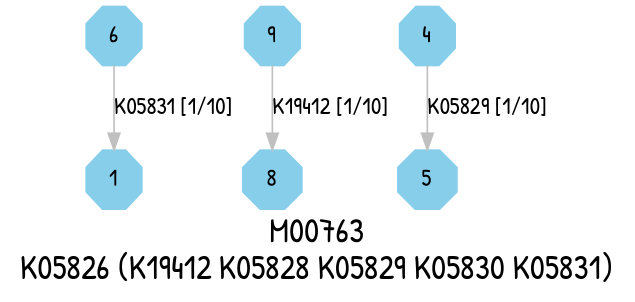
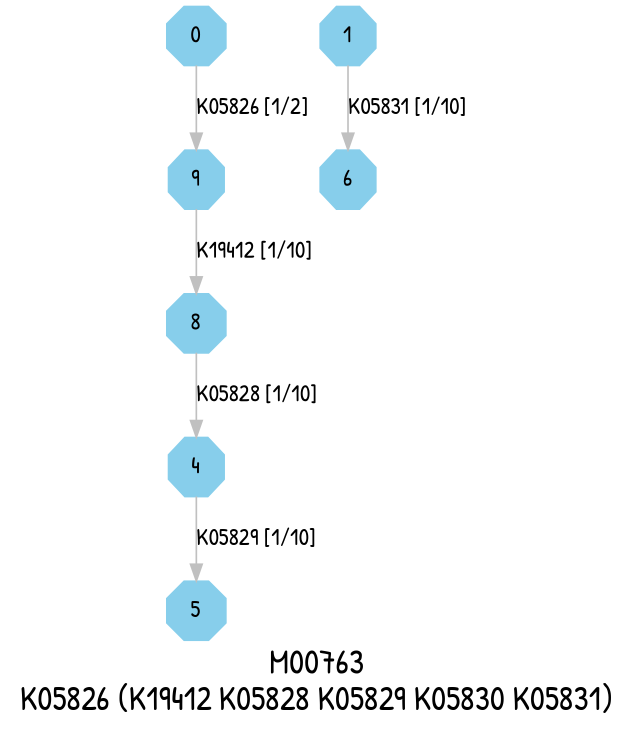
node "0": added
edge "6" -> "1": reversed
edge "8" -> "4": added, label "K05828 [1/10]"
